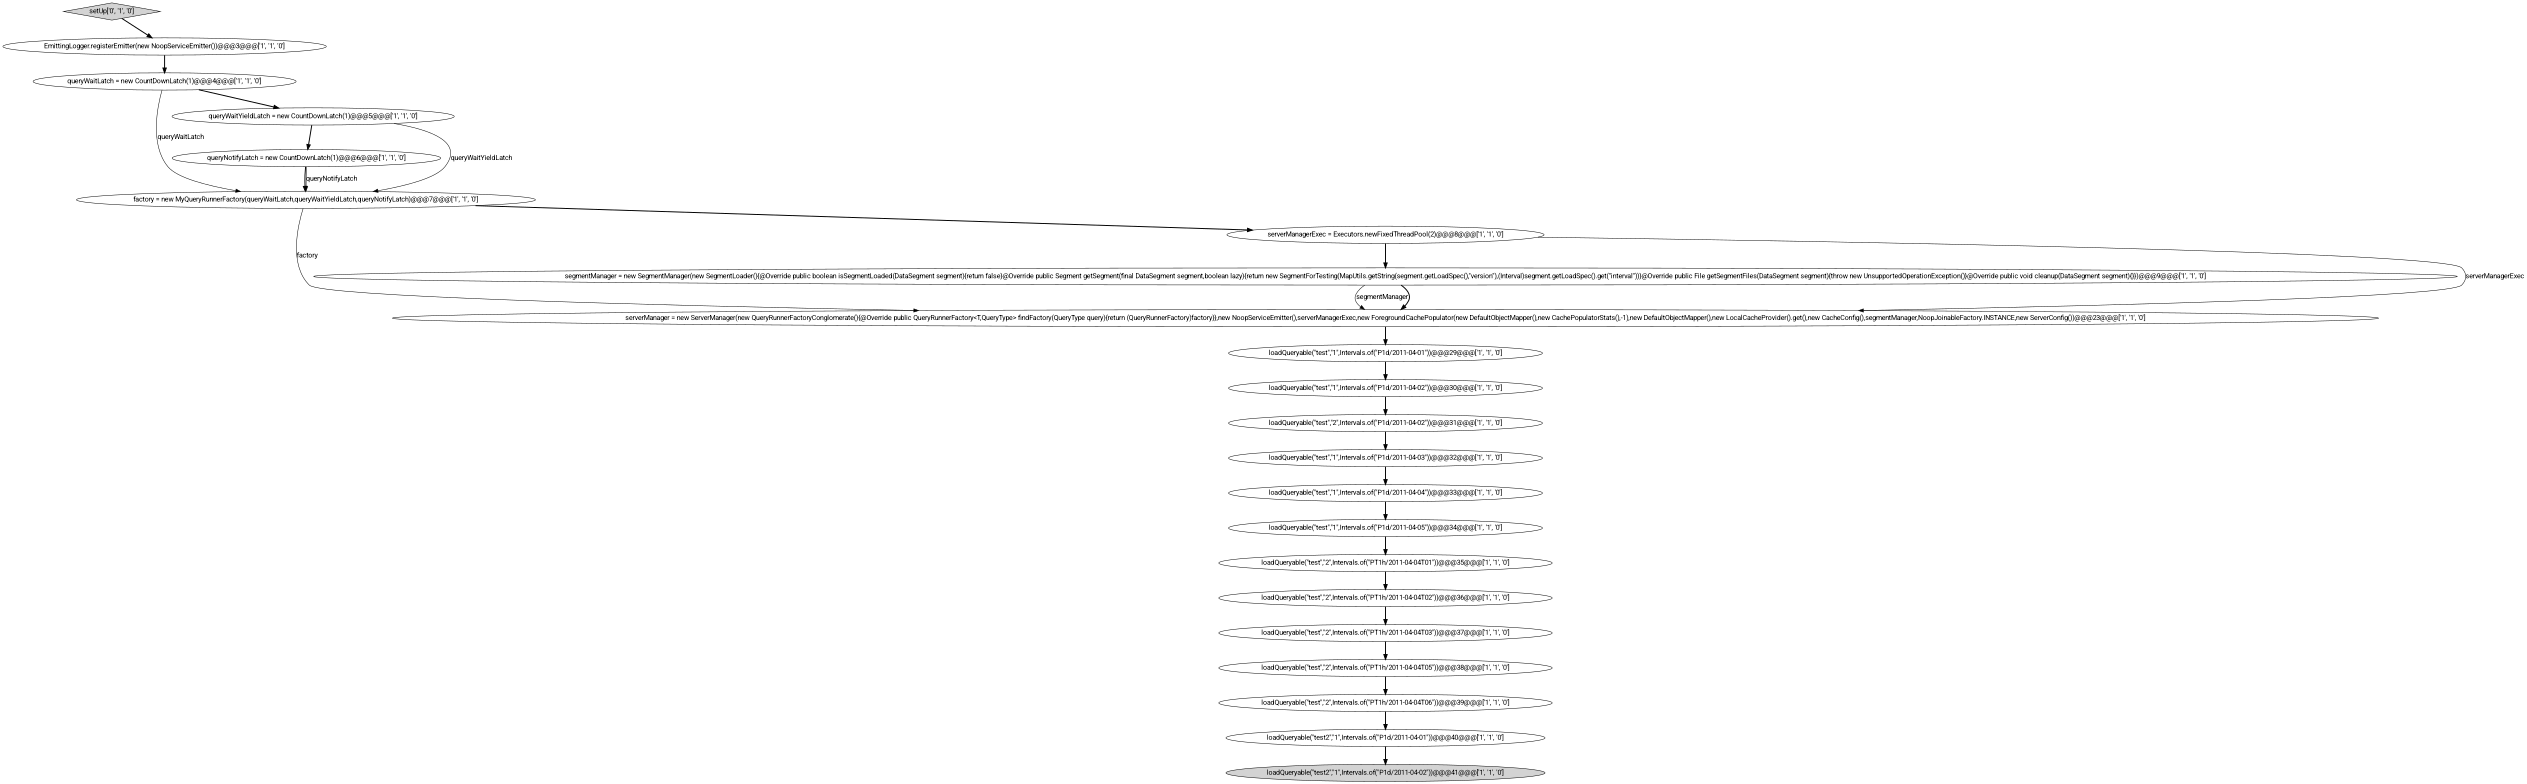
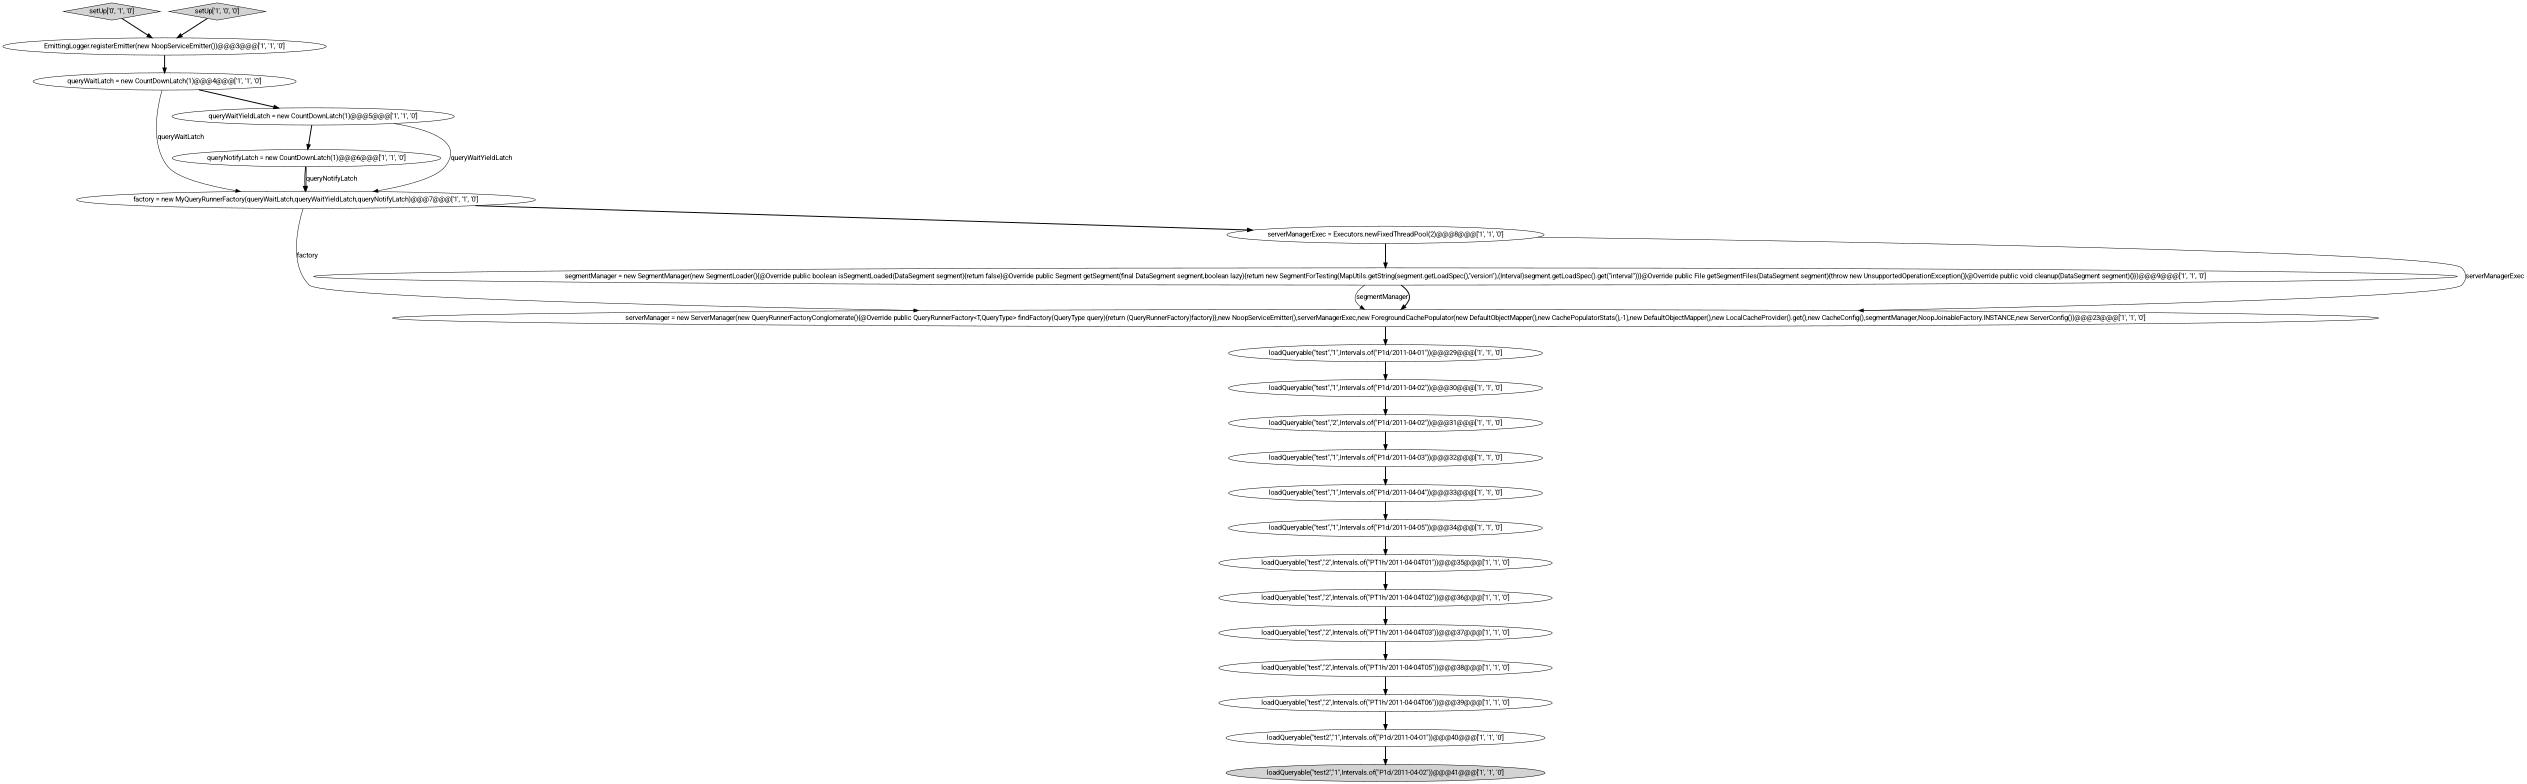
node "setUp['1', '0', '0']": added
